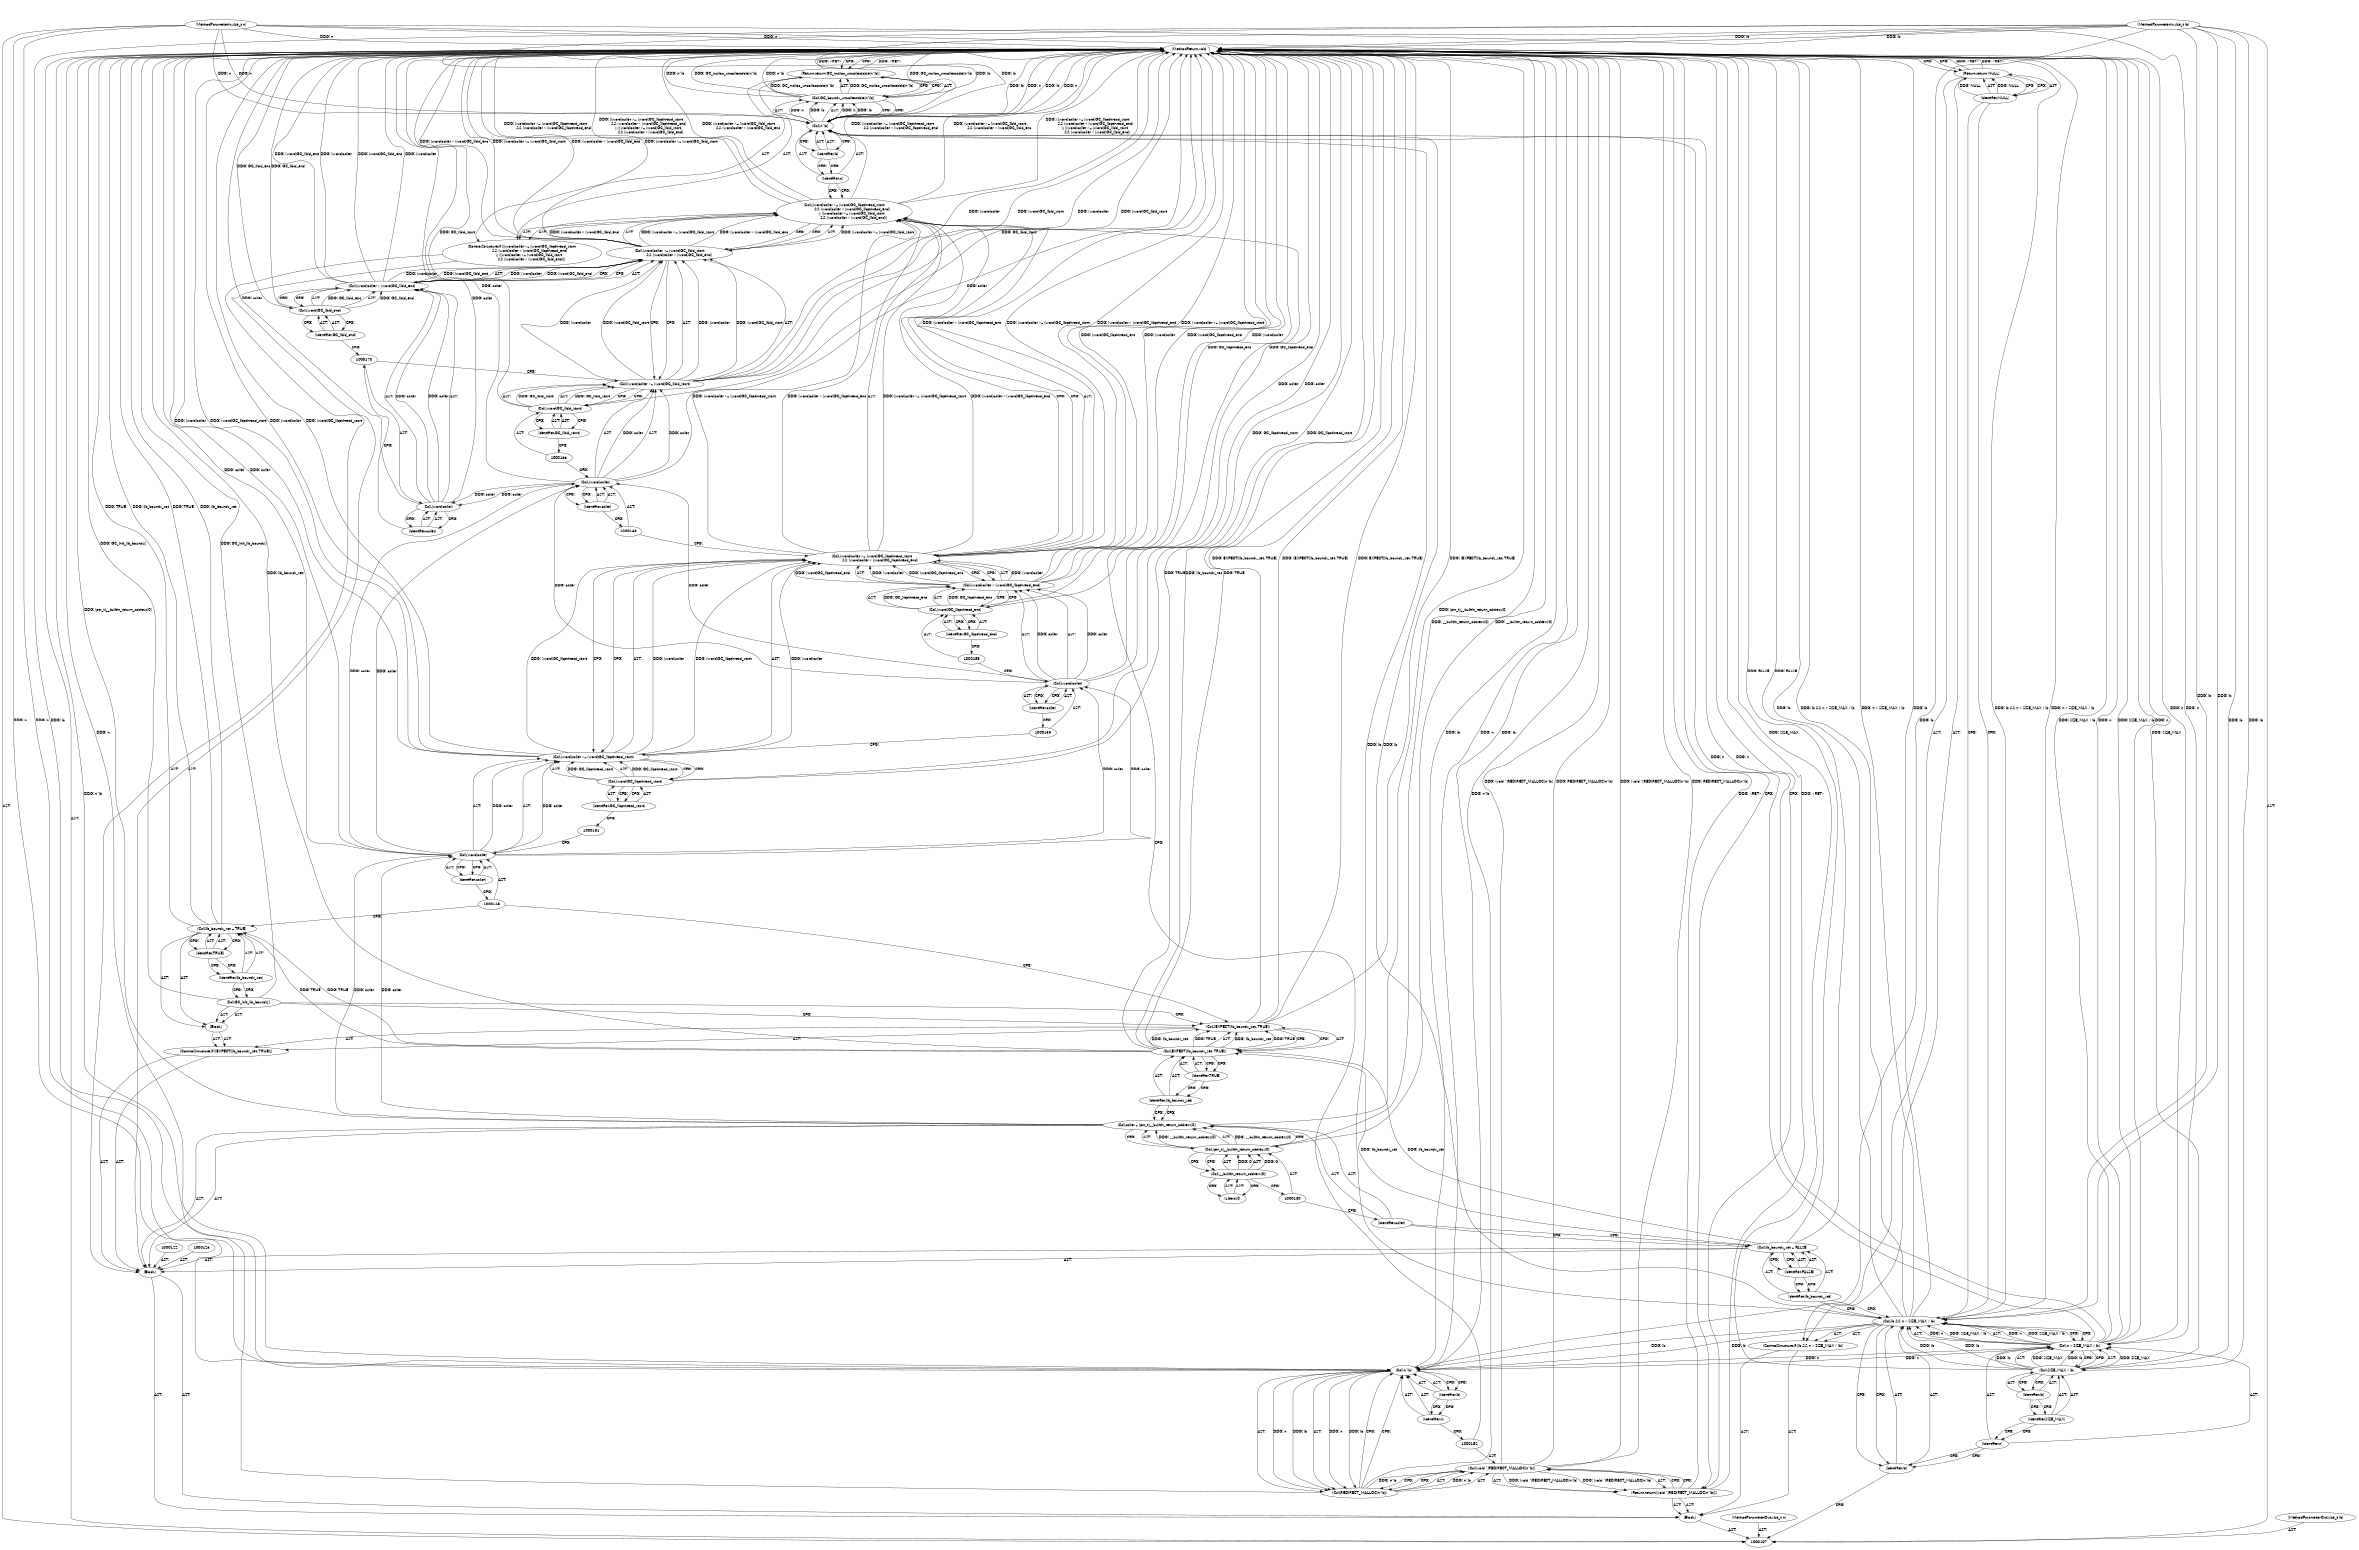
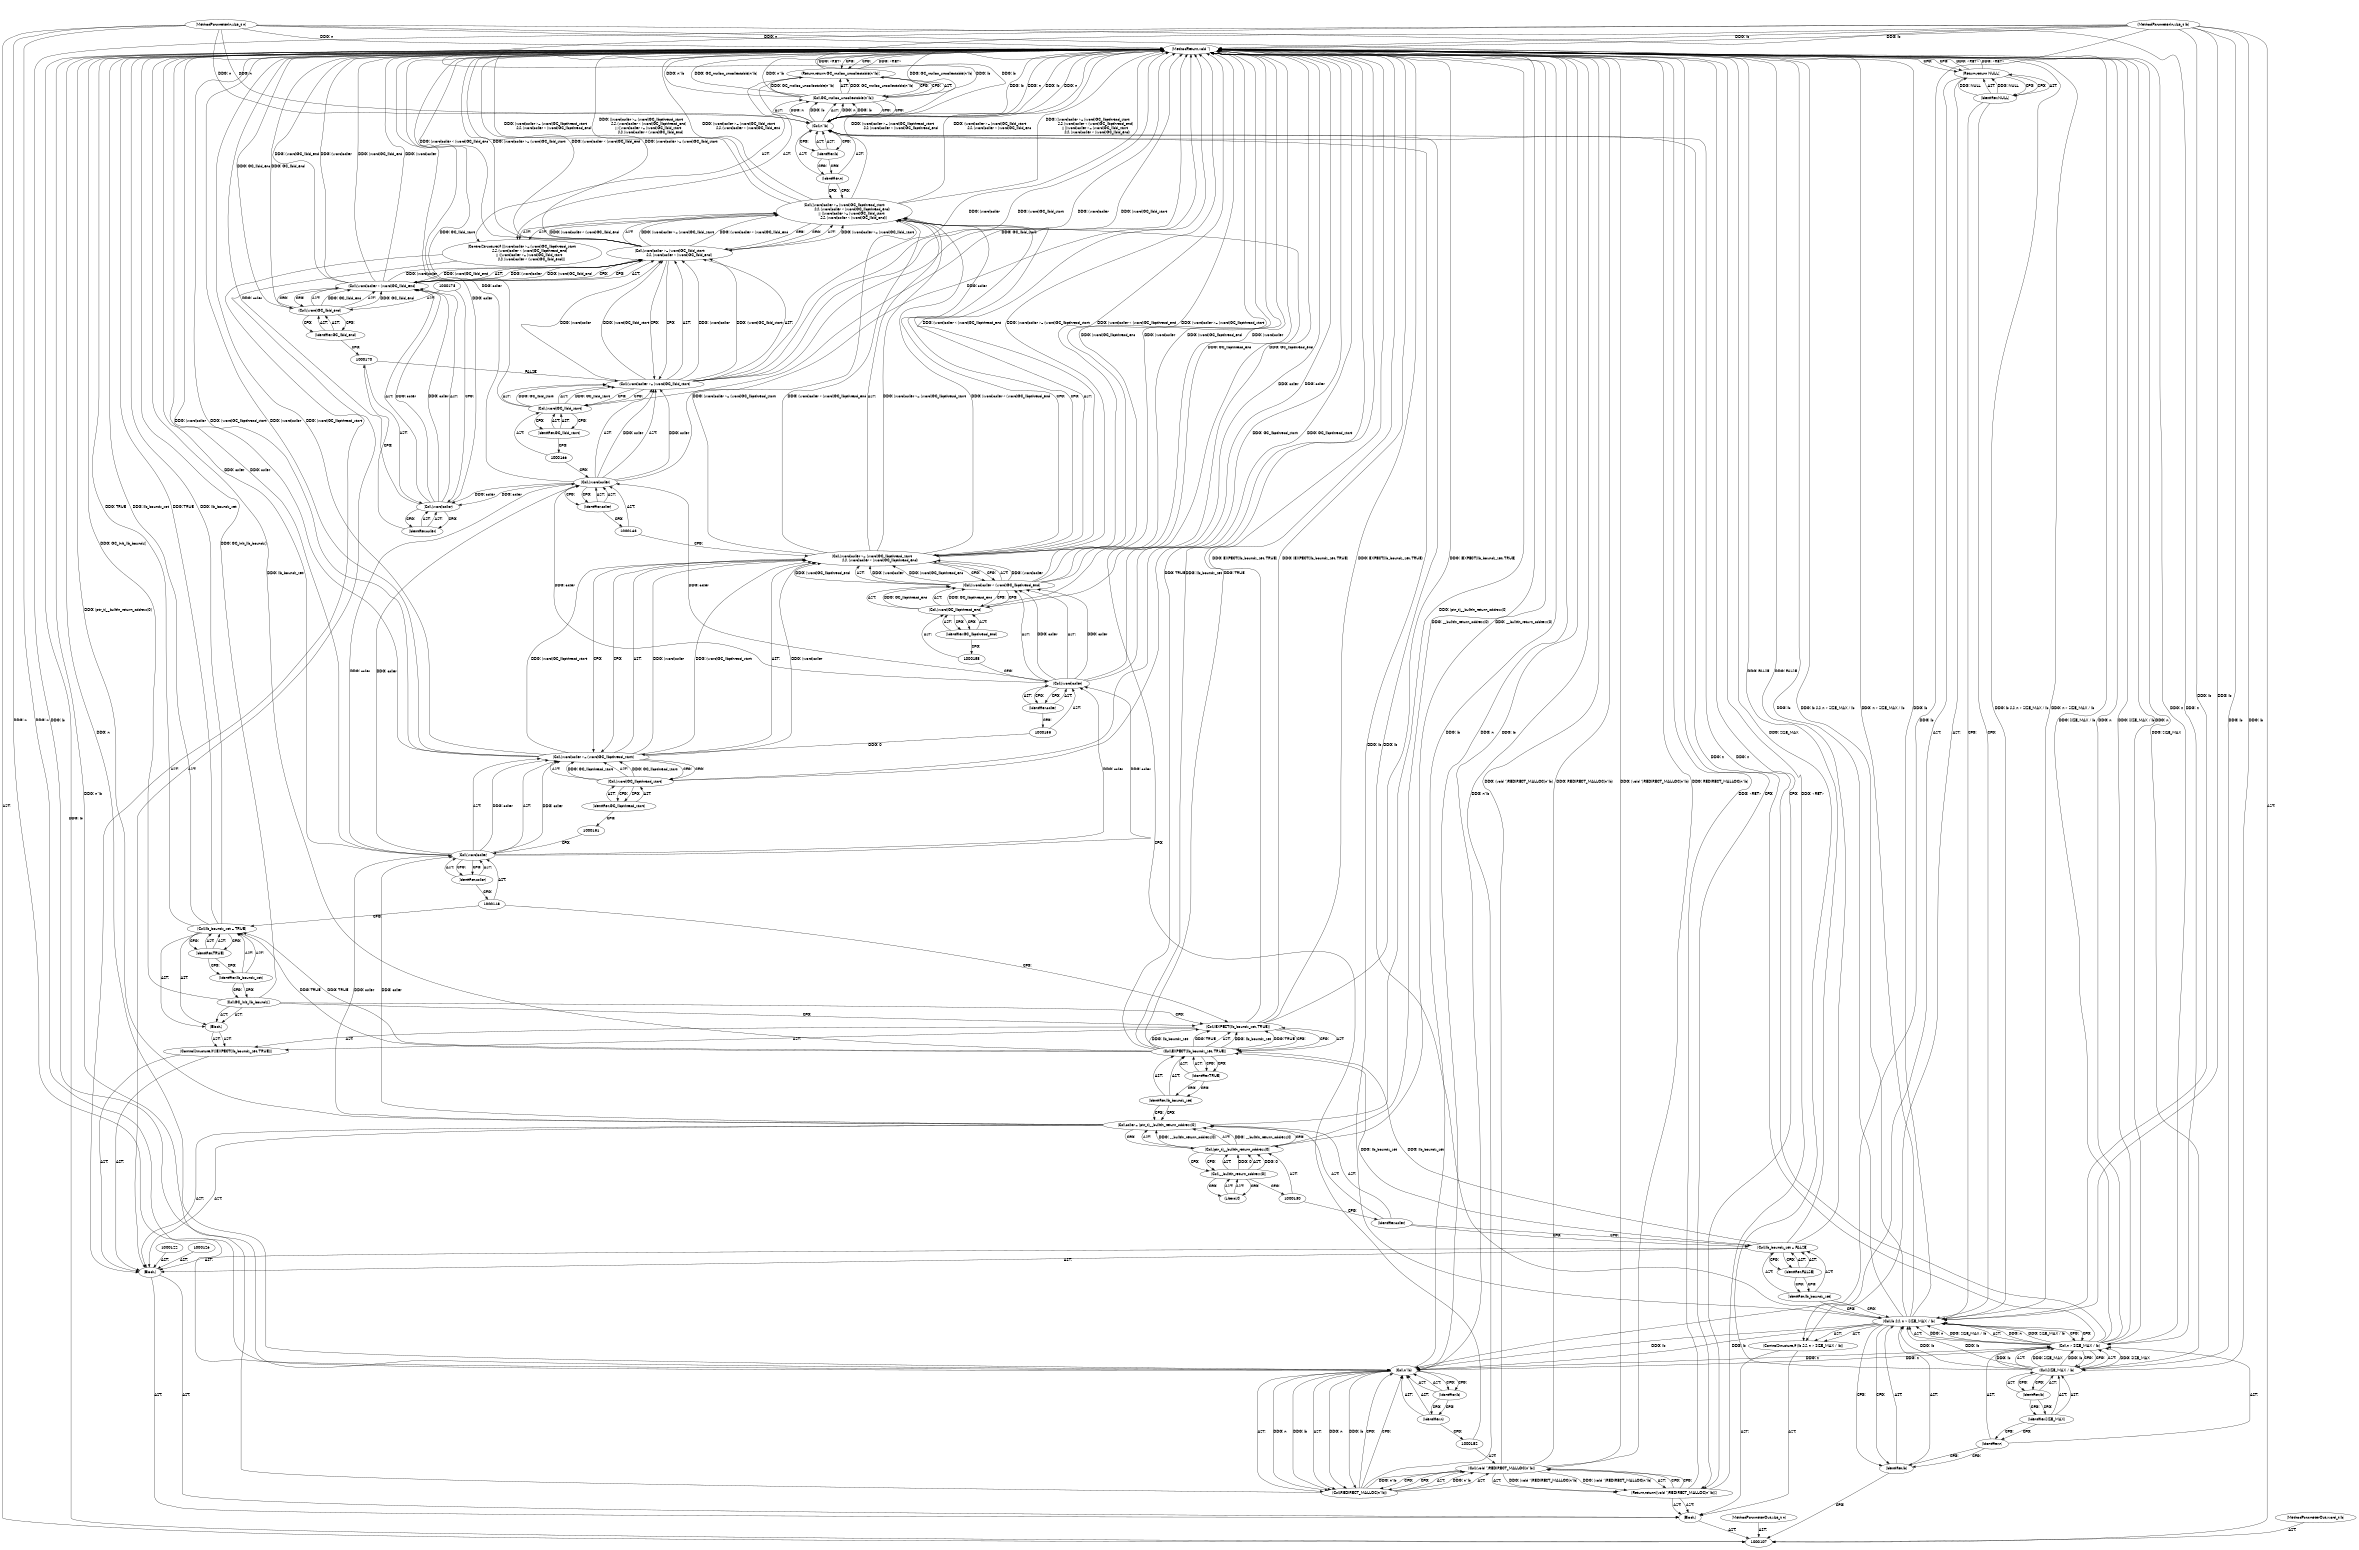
node "(Call,GC_bounds_uncollectable(n*lb))": label "(Call,GC_bounds_uncollectable(n*lb))" -> "(Call,GC_malloc_uncollectable(n*lb))"
node "1000173": added
edge "1000170" -> "(Call,(word)caller >= (word)GC_libld_start)": label "CFG: " -> "FALSE: "
edge "1000155" -> "(Call,(word)caller >= (word)GC_libpthread_start)": label "CFG: " -> "DDG: 0"
edge "(MethodReturn,void *)" -> "1000107": label "AST: " -> "DDG: lb"
node "(MethodParameterOut,size_t lb)": label "(MethodParameterOut,size_t lb)" -> "(MethodParameterOut,word_t lb)"
